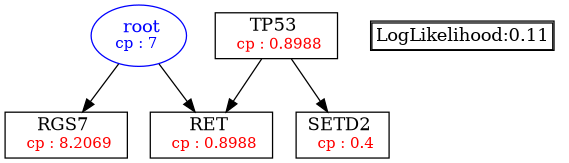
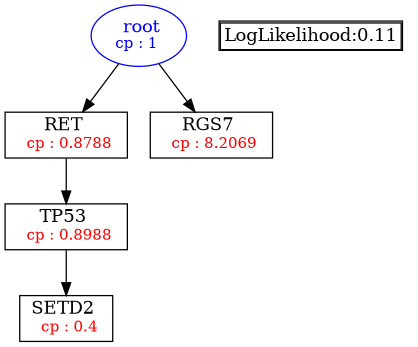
node "root": text "cp : 7" -> "cp : 1"
edge "TP53" -> "RET": reversed
node "RET": text "cp : 0.8988" -> "cp : 0.8788"
